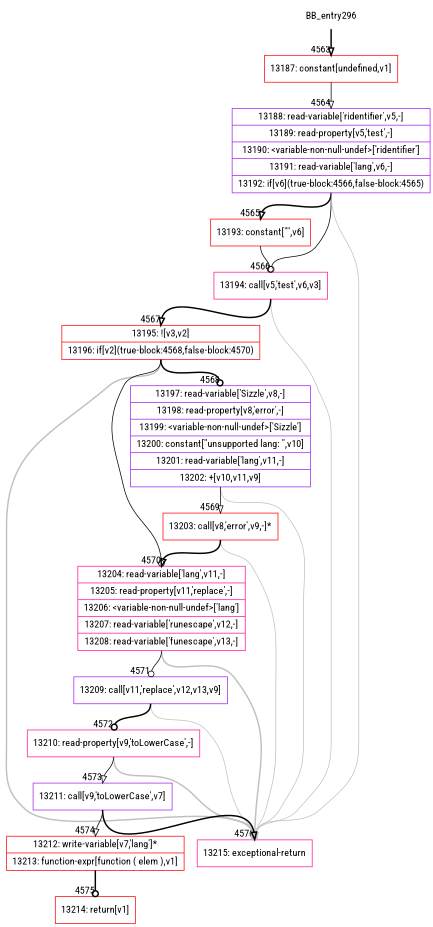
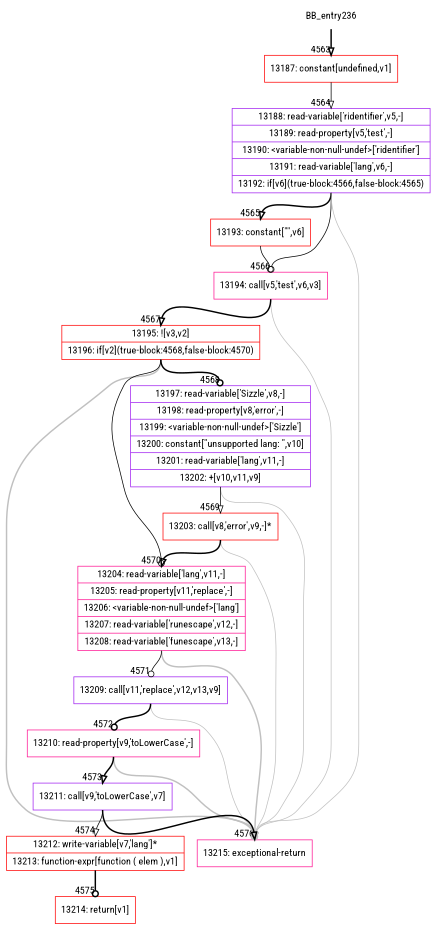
node "BB_entry296": label "BB_entry296" -> "BB_entry236"
edge "13210: read-property[v9,'toLowerCase',-]" -> "13211: call[v9,'toLowerCase',v7]": style solid -> bold
